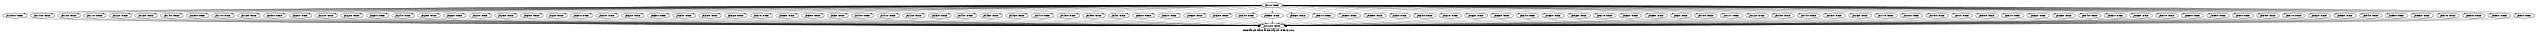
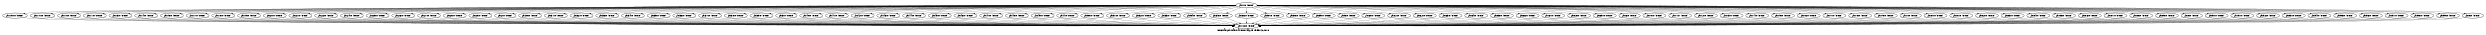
node "Jb_12_0 (Done)": removed
node "Jb_23_0 (Done)": removed
